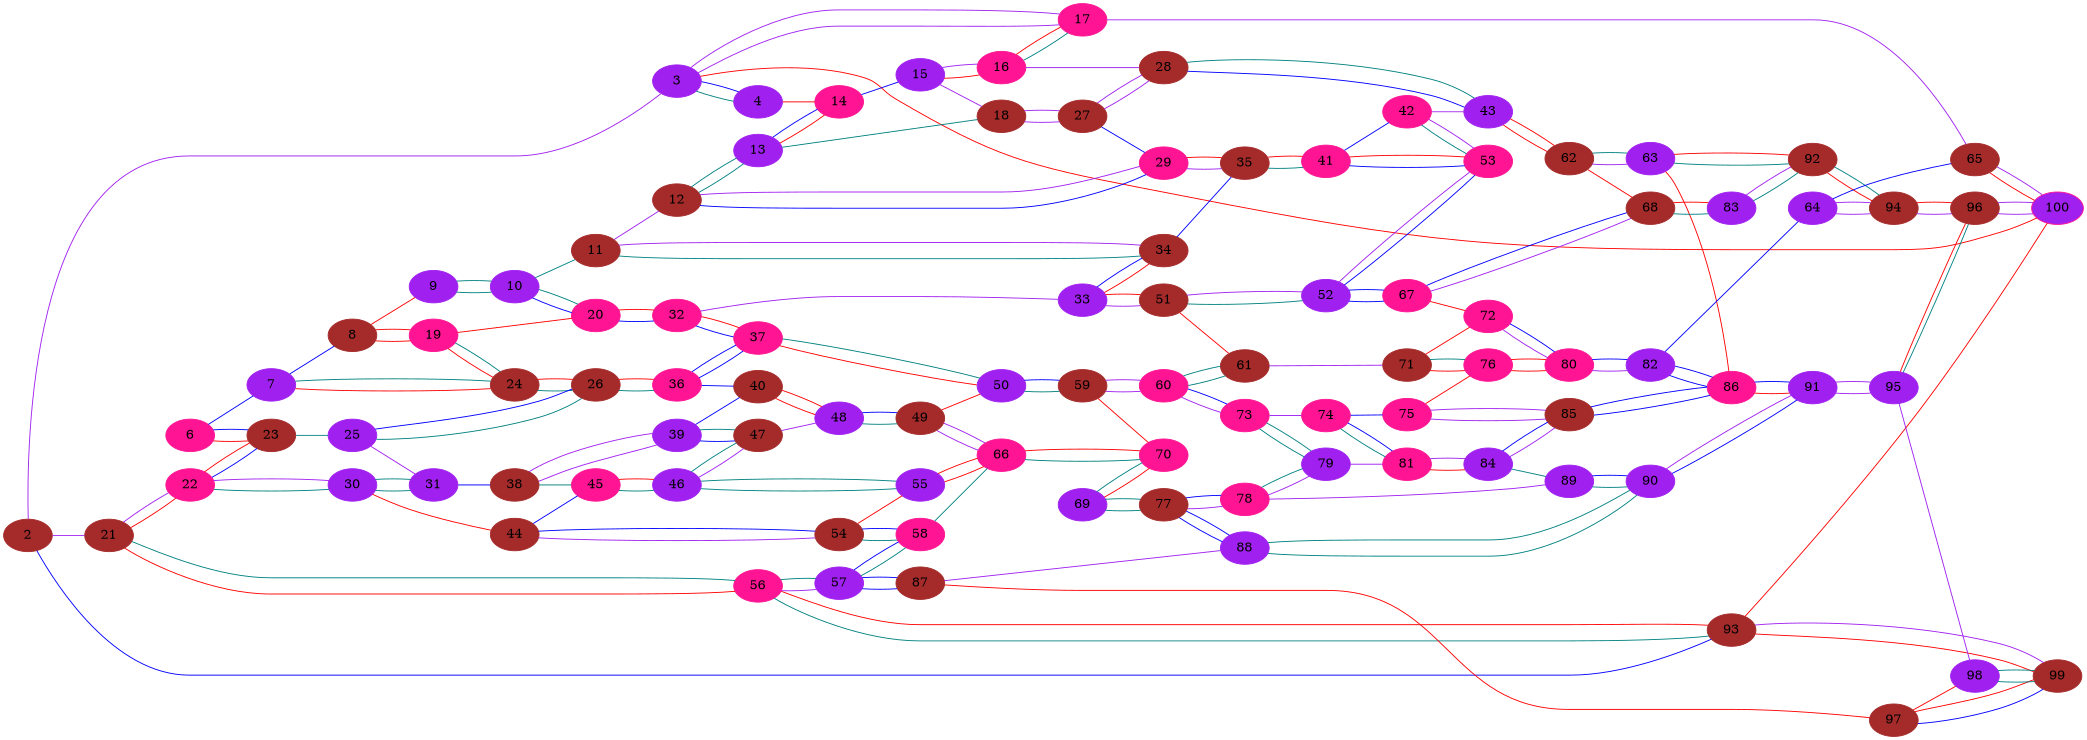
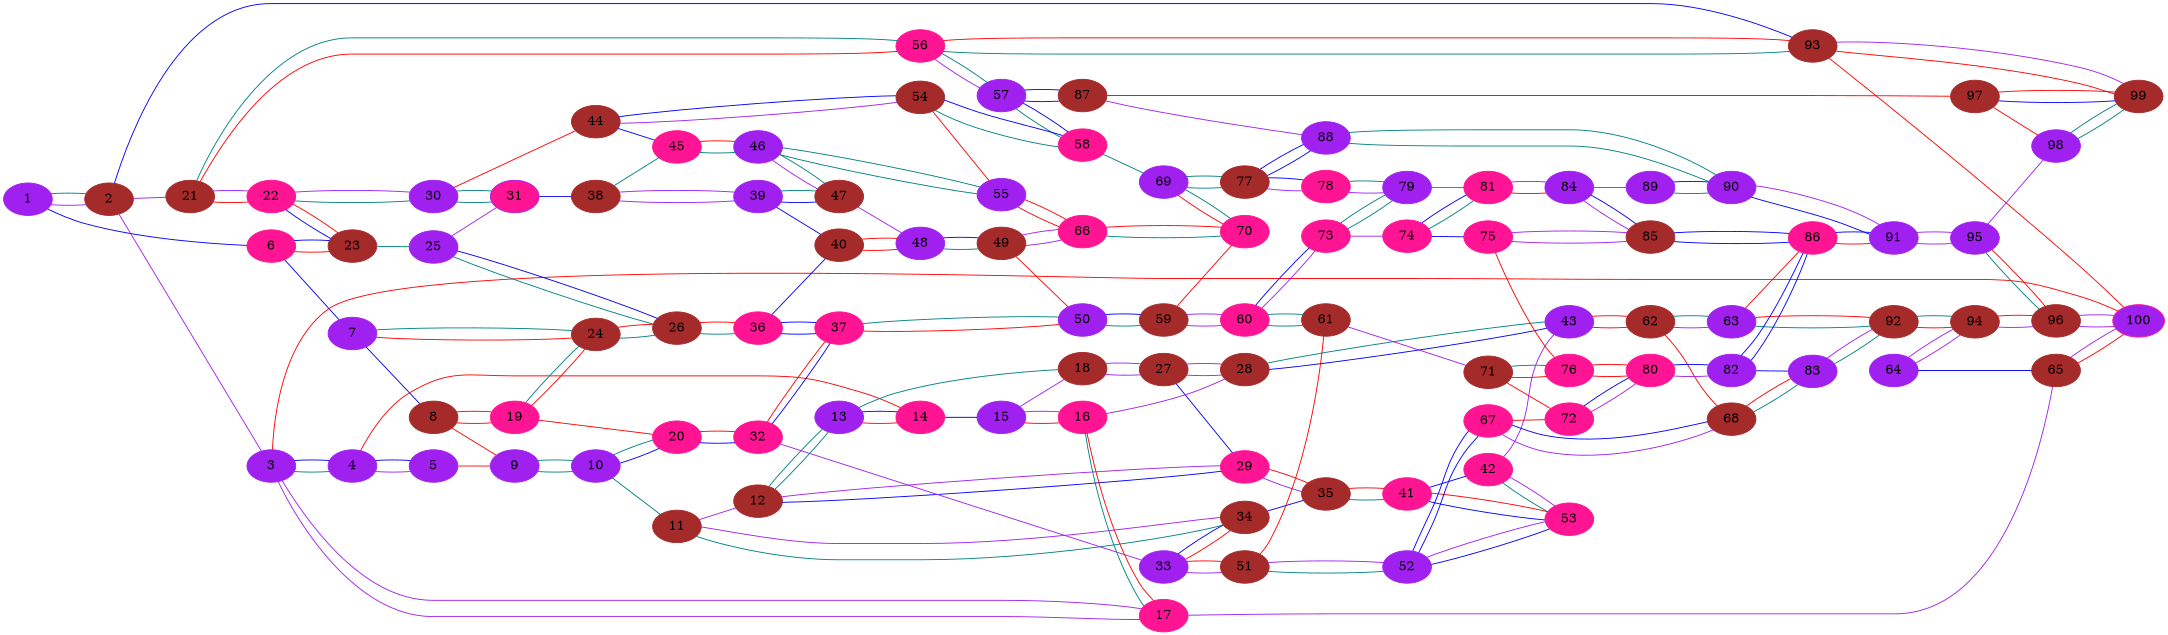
node "1": added
edge "64" -- "82": now "83" -- "82"
node "5": added
node "31": fillcolor purple -> deeppink
edge "66" -- "58": now "69" -- "58"
edge "89" -- "78": removed
